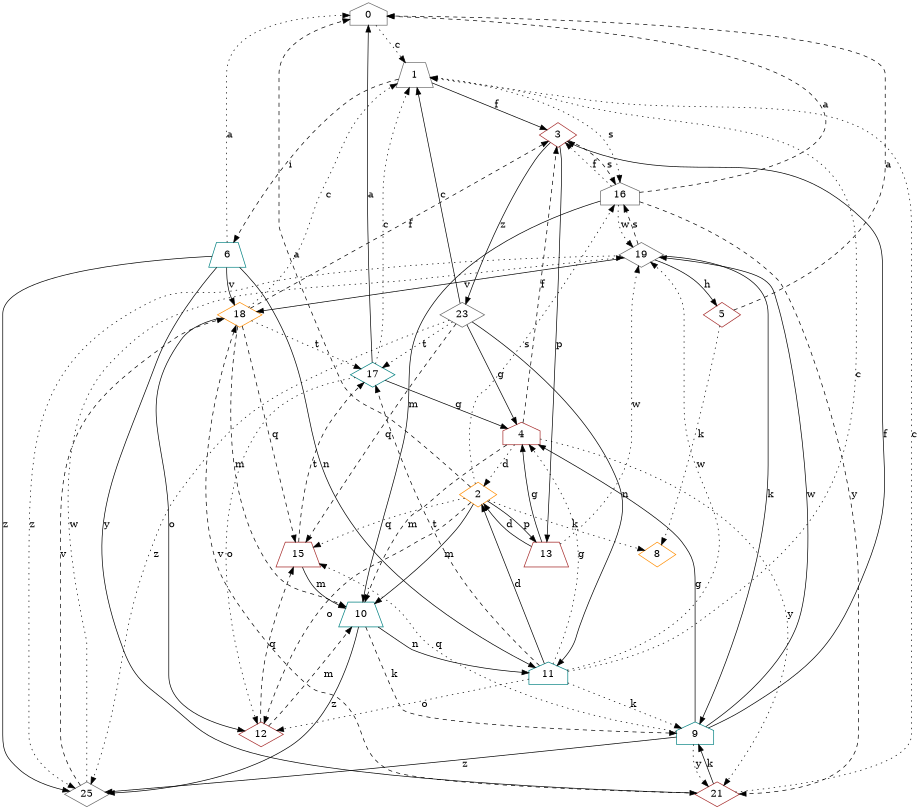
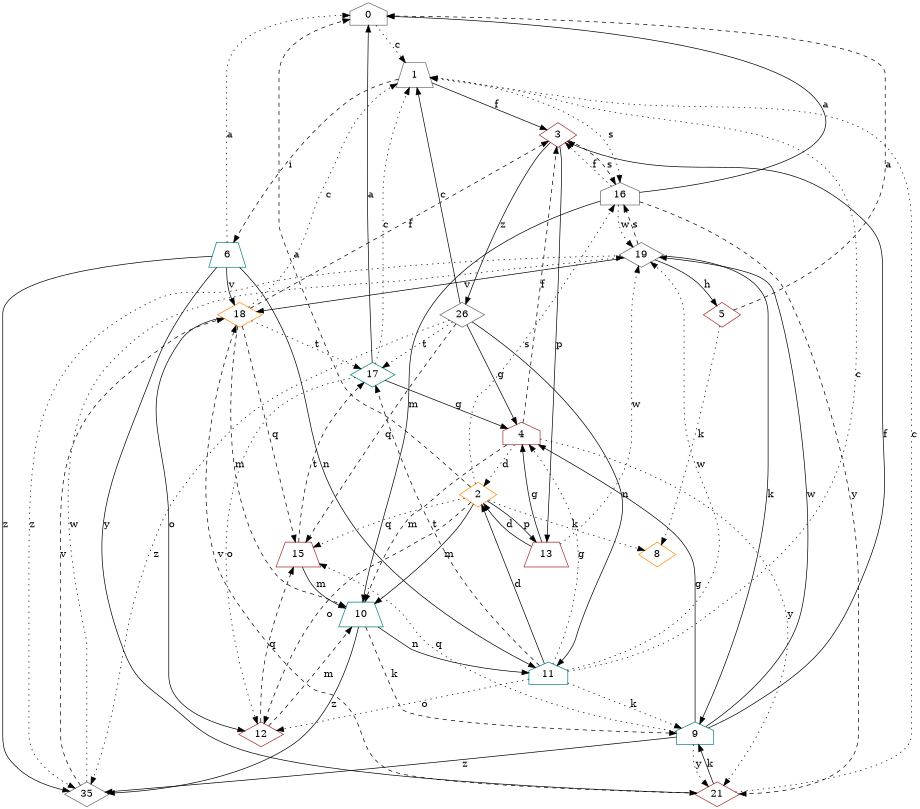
edge "16" -> "0": style dashed -> solid
node "23": label "23" -> "26"
node "25": label "25" -> "35"
